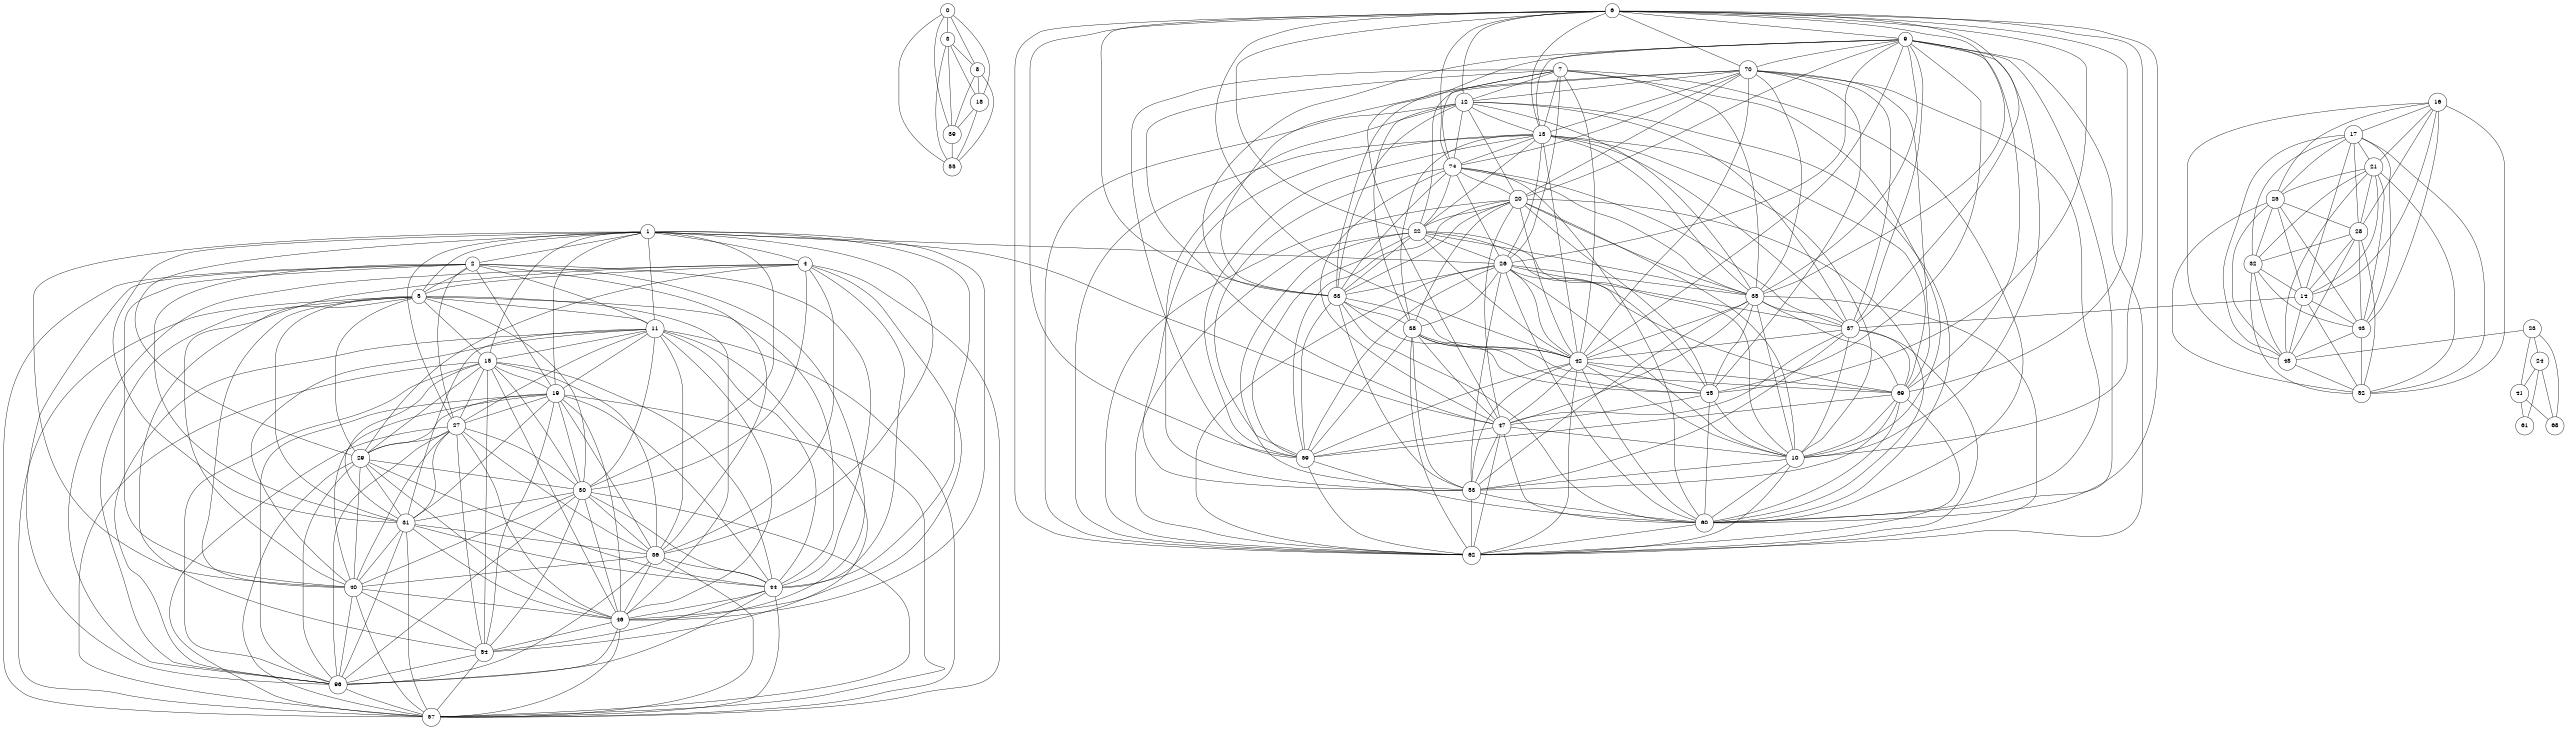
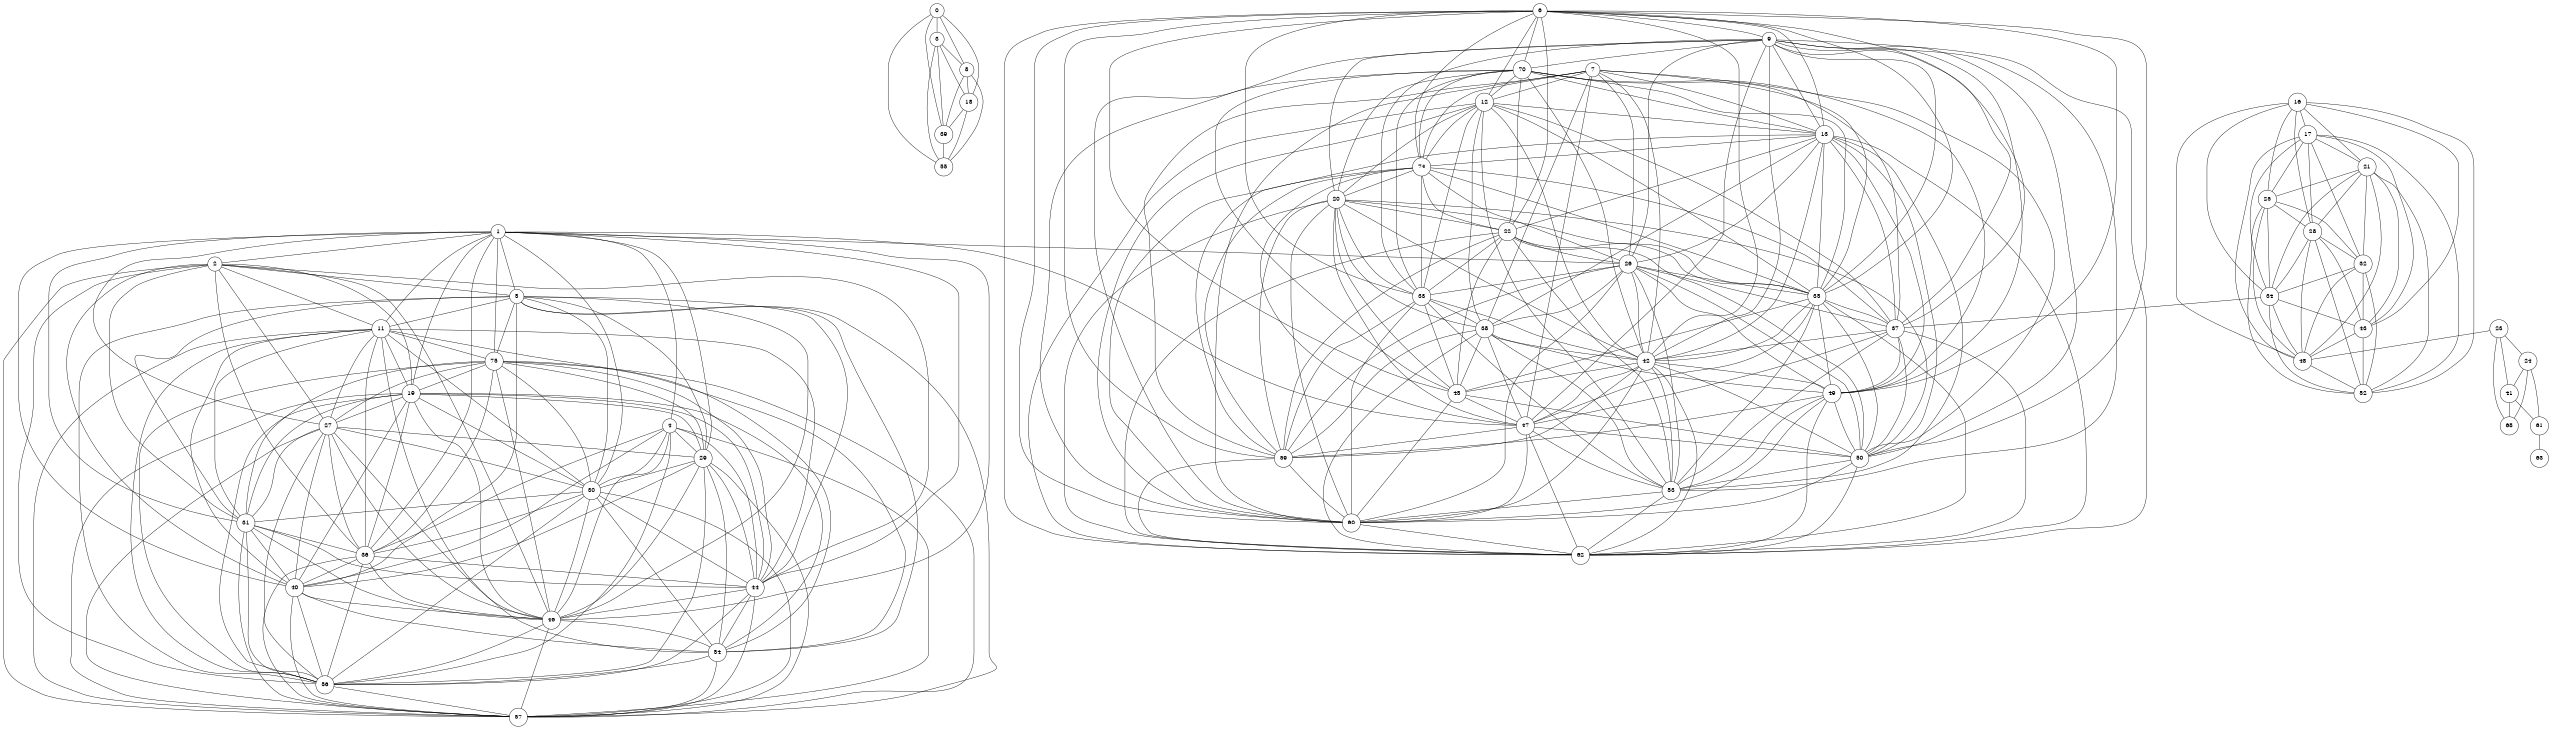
edge "7" -- "33": now "7" -- "38"
edge "25" -- "43": removed
edge "9" -- "45": now "9" -- "53"
edge "4" -- "5": removed
node "14": label "14" -> "34"
edge "22" -- "42": now "12" -- "42"
node "15": label "15" -> "75"
node "69": label "69" -> "49"
edge "26" -- "62": removed
node "10": label "10" -> "50"
node "63": added
edge "29" -- "31": now "29" -- "54"
edge "30" -- "40": removed
node "96": label "96" -> "56"
